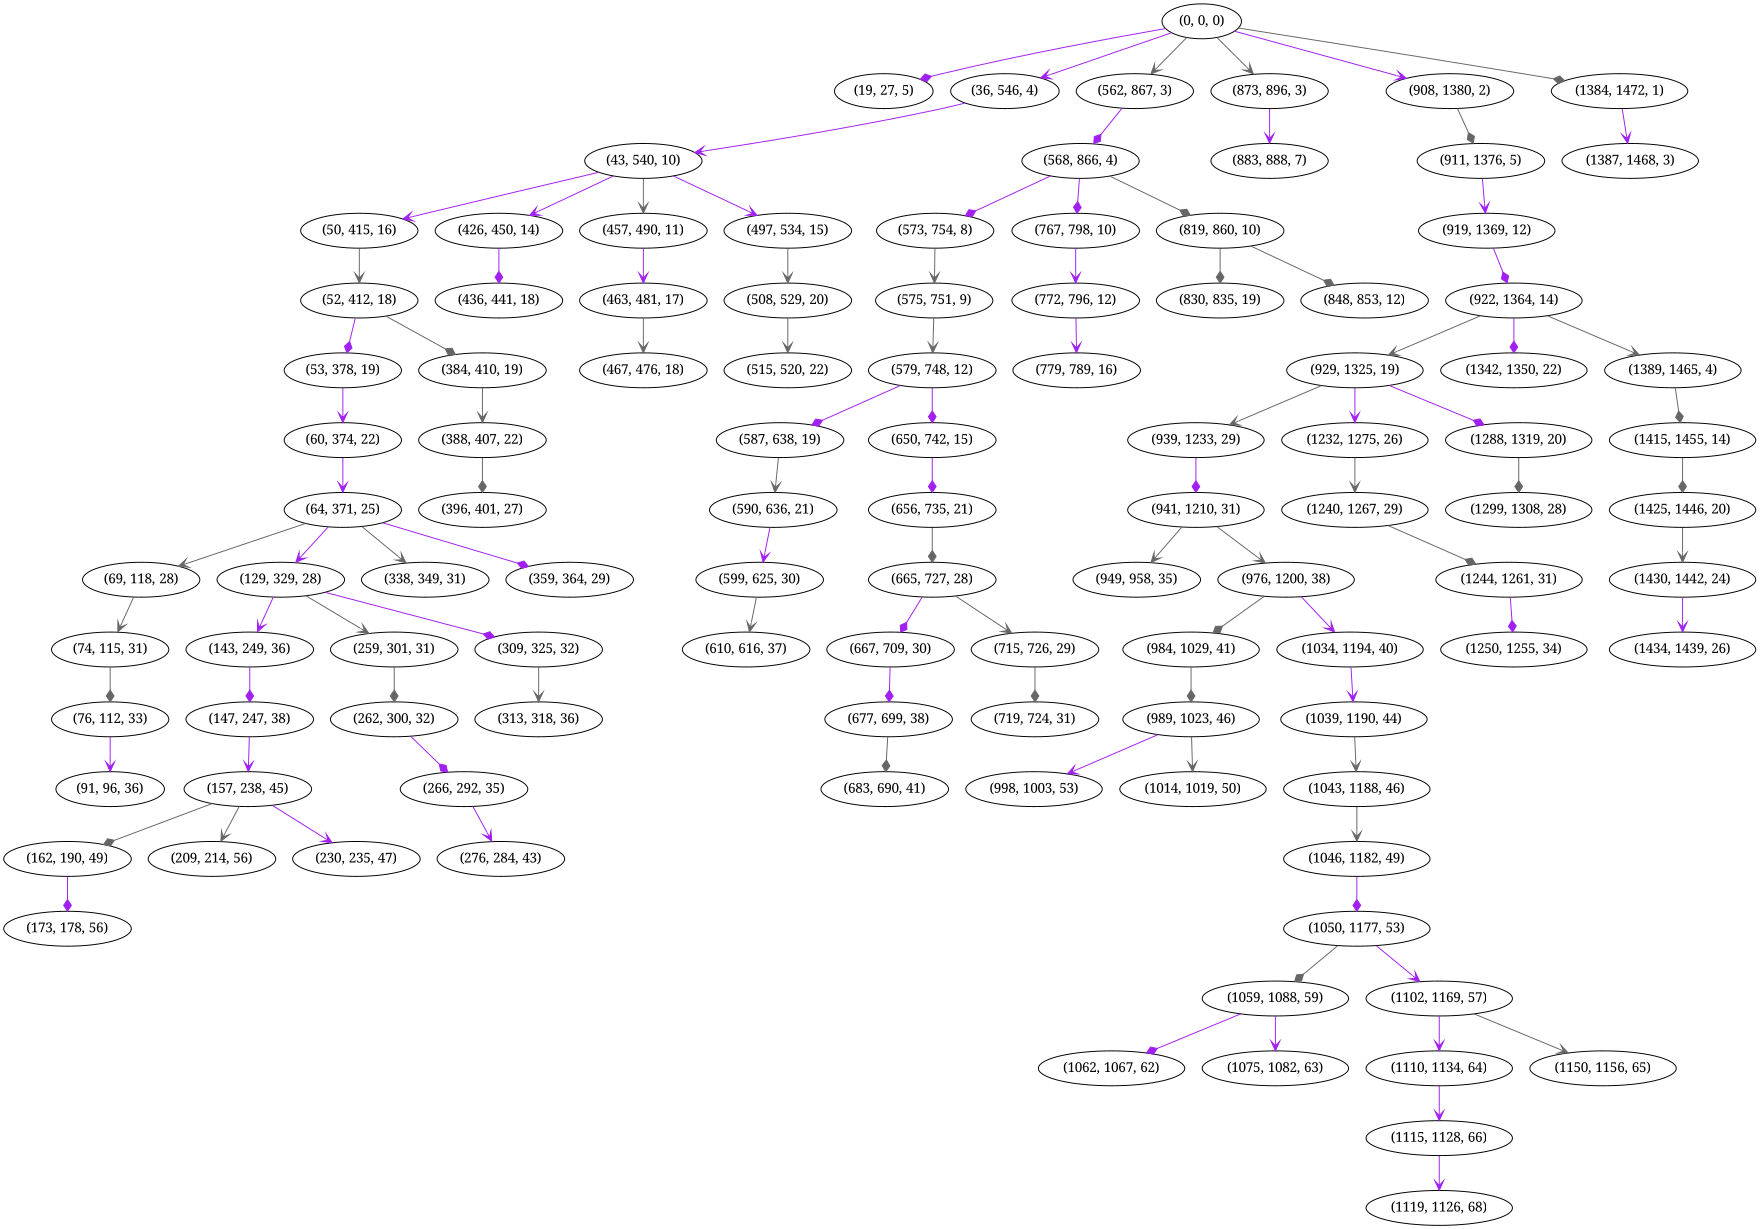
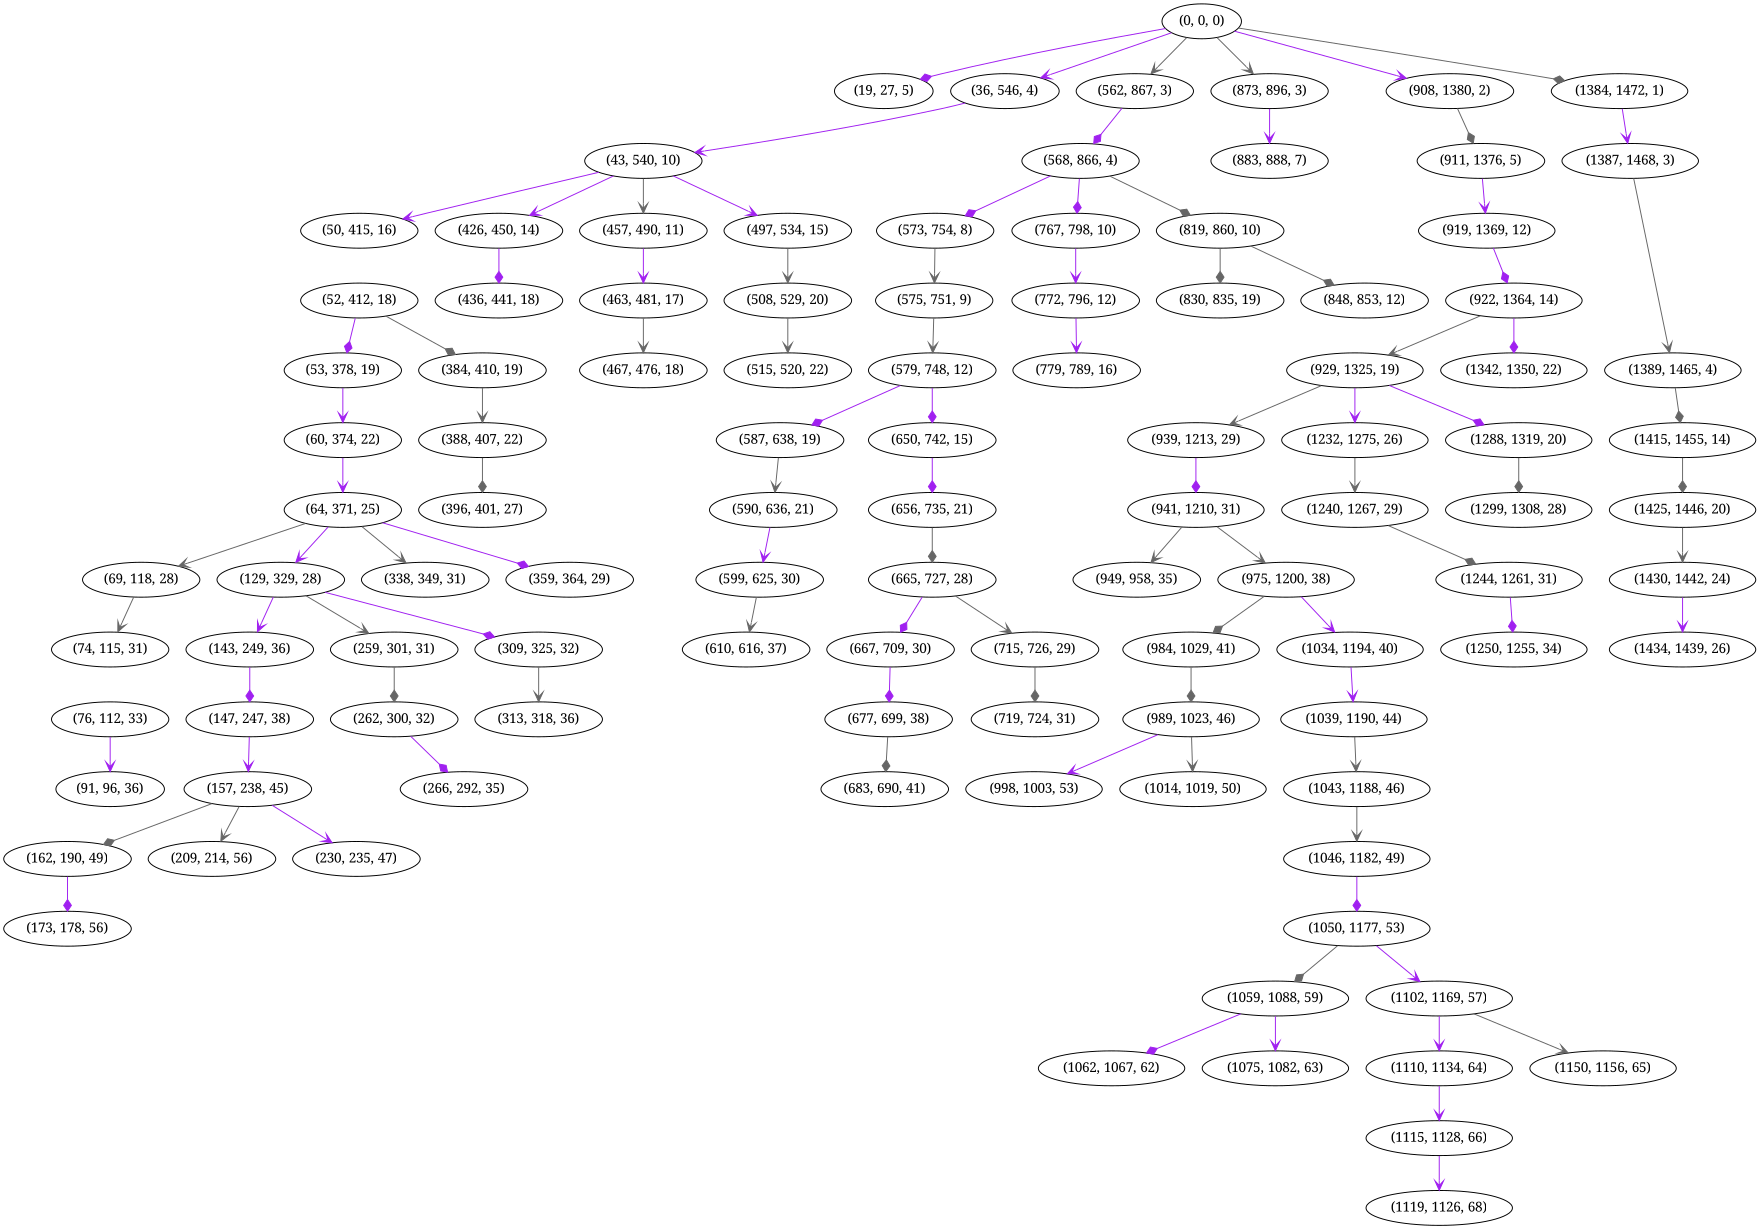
edge "(50, 415, 16)" -> "(52, 412, 18)": removed
edge "(922, 1364, 14)" -> "(1389, 1465, 4)": now "(1387, 1468, 3)" -> "(1389, 1465, 4)"
node "(939, 1233, 29)": label "(939, 1233, 29)" -> "(939, 1213, 29)"
node "(976, 1200, 38)": label "(976, 1200, 38)" -> "(975, 1200, 38)"
edge "(74, 115, 31)" -> "(76, 112, 33)": removed
node "(276, 284, 43)": removed
